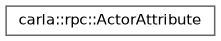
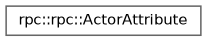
node "carla::rpc::ActorAttribute": label "carla::rpc::ActorAttribute" -> "rpc::rpc::ActorAttribute"
